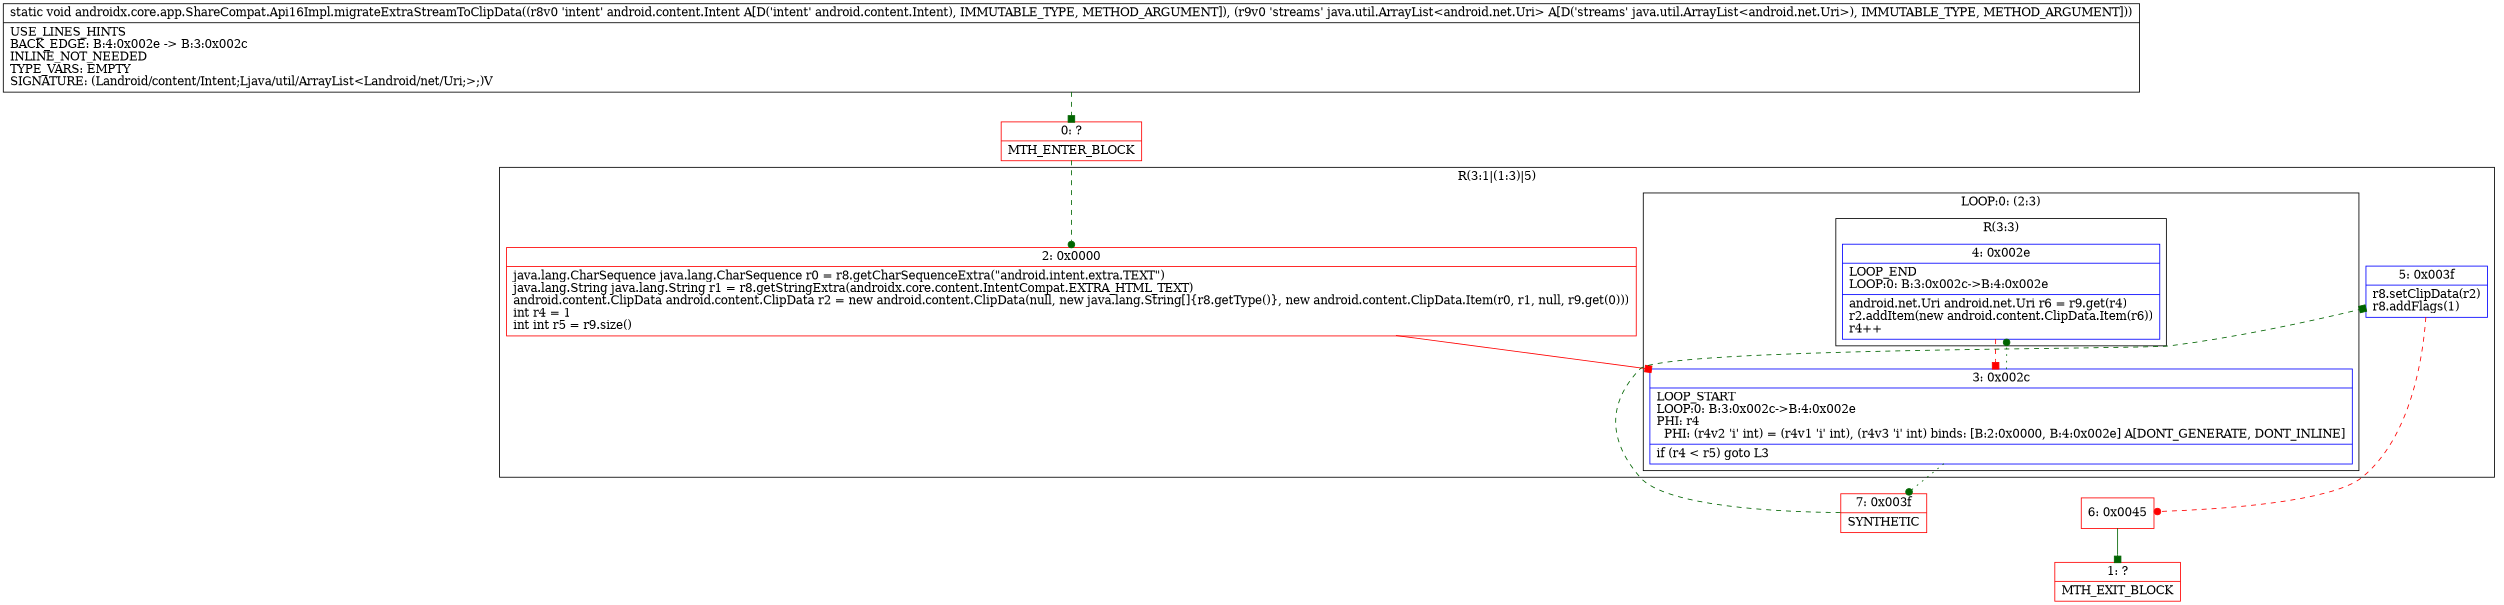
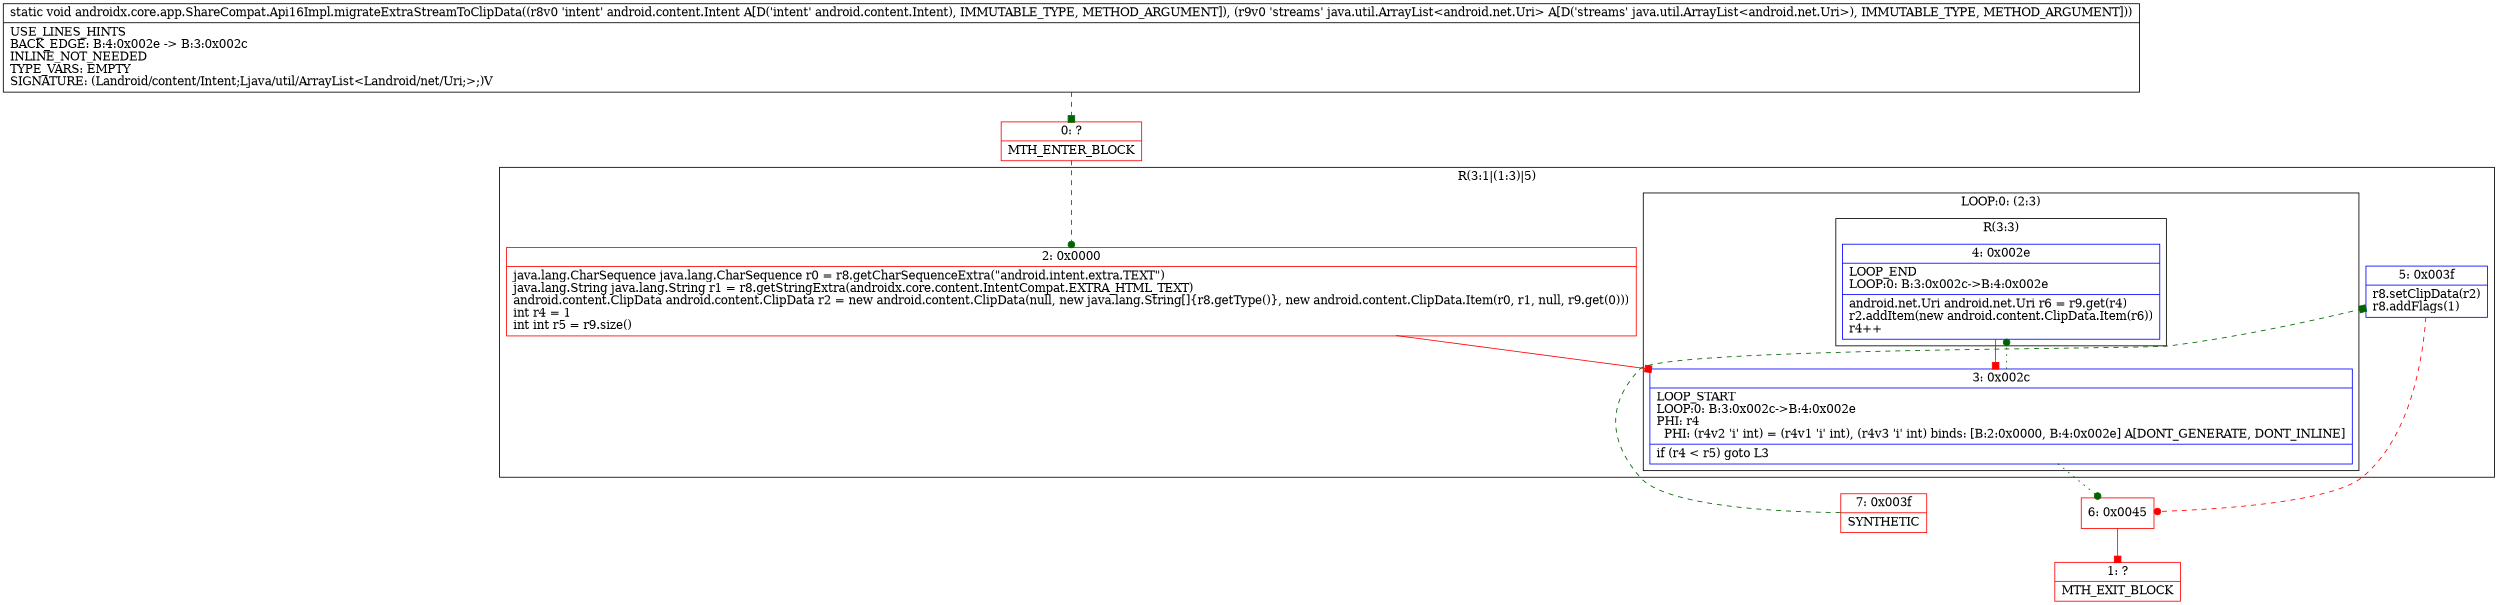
edge "4: 0x002e" -> "3: 0x002c": style dashed -> solid
edge "3: 0x002c" -> "7: 0x003f": now "3: 0x002c" -> "6: 0x0045"
edge "6: 0x0045" -> "1: ?": color darkgreen -> red
